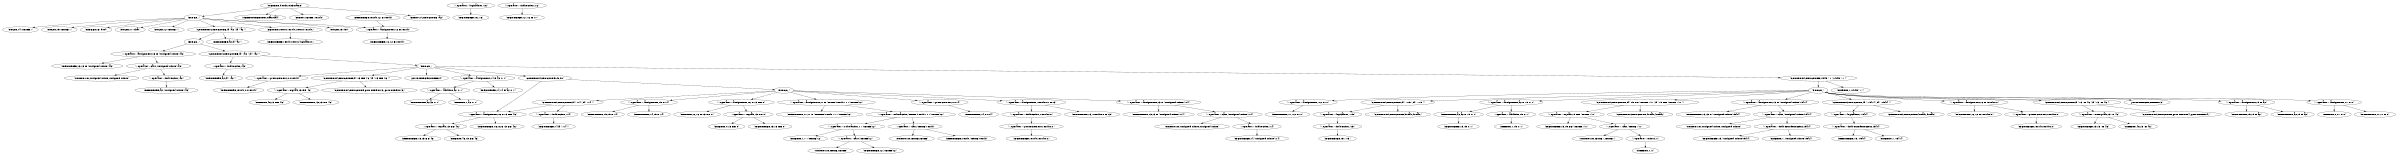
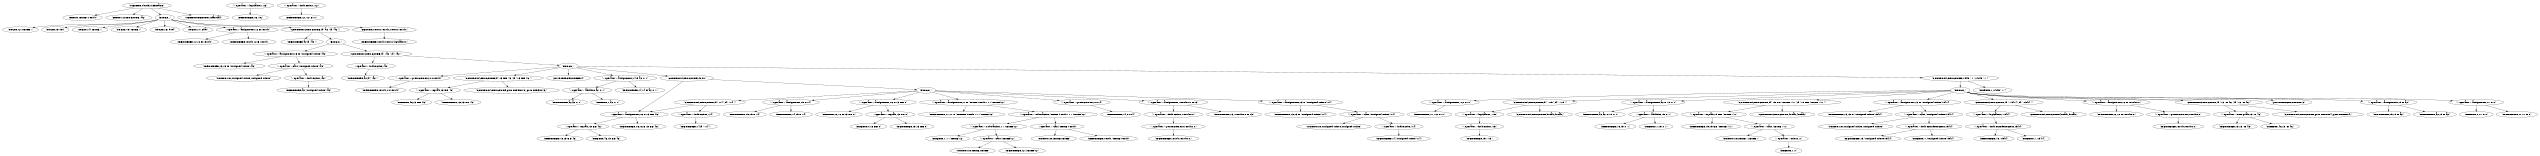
edge "(IDENTIFIER,result,v2 = result)" -> "(<operator>.assignment,v2 = result)": reversed
node "(TARGET,v6: bool)": label "(TARGET,v6: bool)" -> "(LOCAL,v6: bool)"
edge "(IDENTIFIER,a2,a2 = v5 + 1)" -> "(IDENTIFIER,v5,v5 + 1)": now "(<operator>.addition,v5 + 1)" -> "(IDENTIFIER,v5,v5 + 1)"
